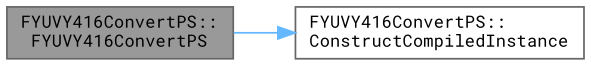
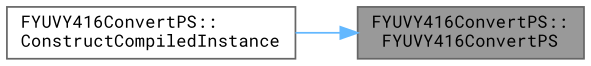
edge "FYUVY416ConvertPS:: FYUVY416ConvertPS" -> "FYUVY416ConvertPS:: ConstructCompiledInstance": reversed
